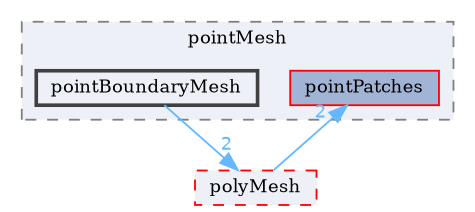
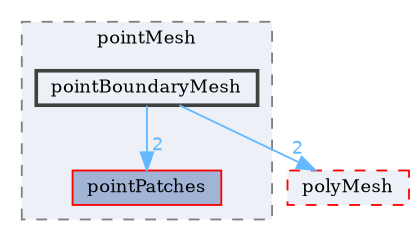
edge "polyMesh" -> "pointPatches": now "pointBoundaryMesh" -> "pointPatches"
